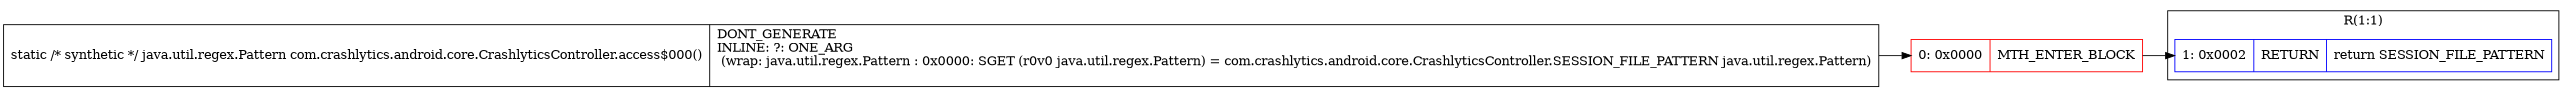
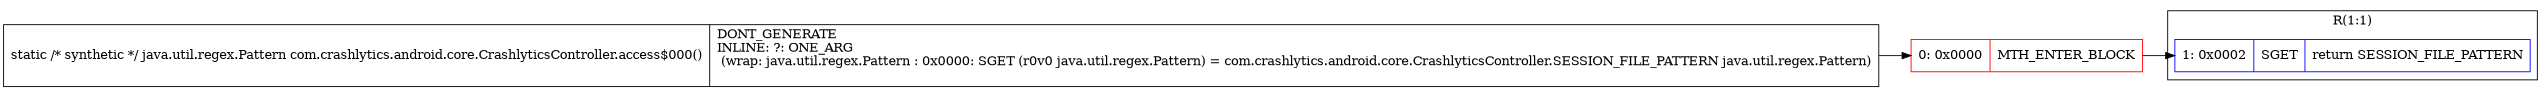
node "1: 0x0002": text "RETURN" -> "SGET"
